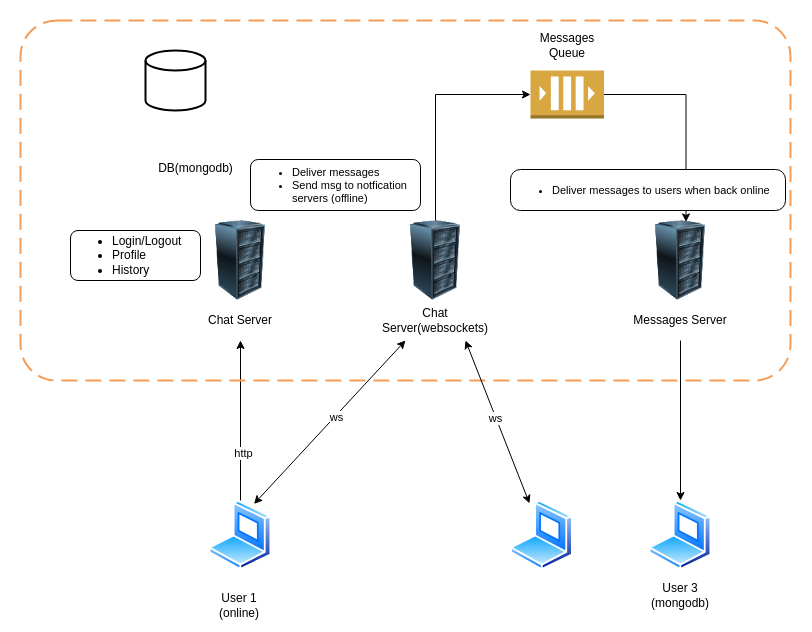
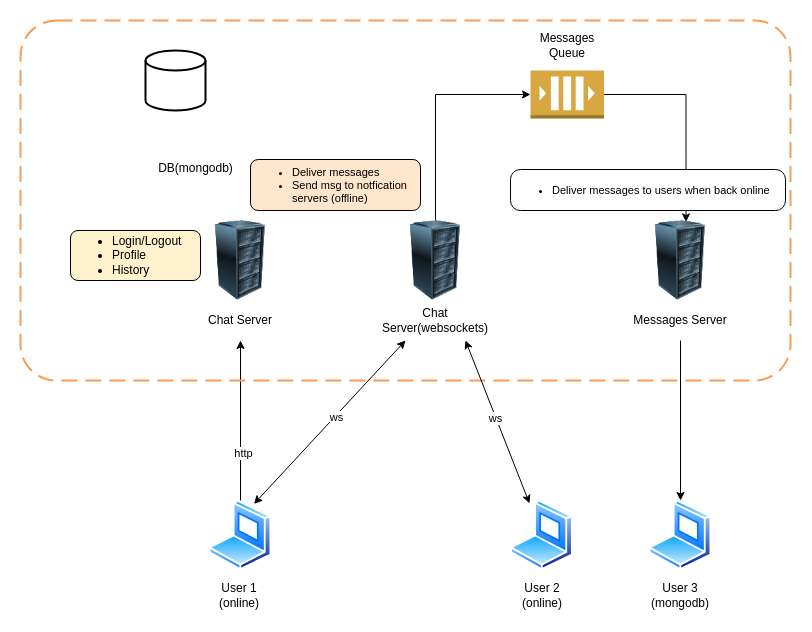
node "Deliver messages Send msg to notfication servers (offline)": fillcolor #ffffff -> #ffe6cc
node "Login/Logout Profile History": fillcolor #ffffff -> #fff2cc
node "User 2 (online)": added
node "User 1 (online)": moved (239, 606) -> (239, 596)
